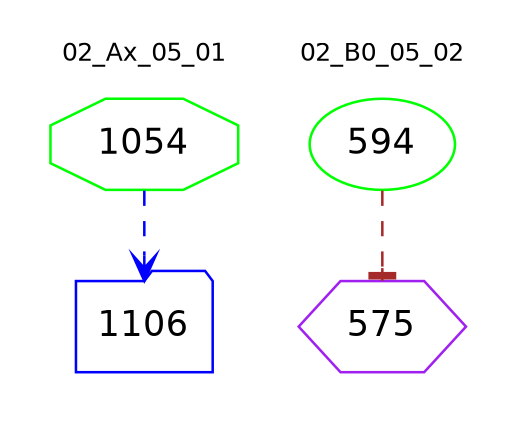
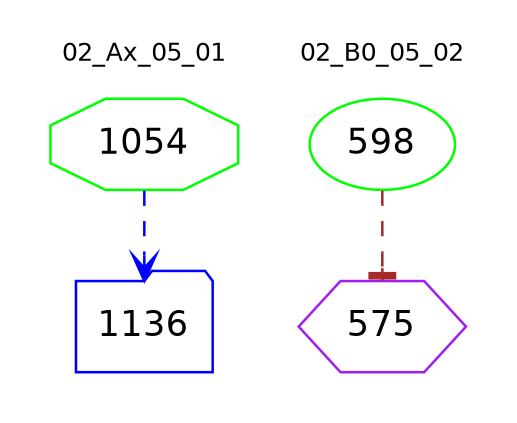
node "594": label "594" -> "598"
node "1106": label "1106" -> "1136"
